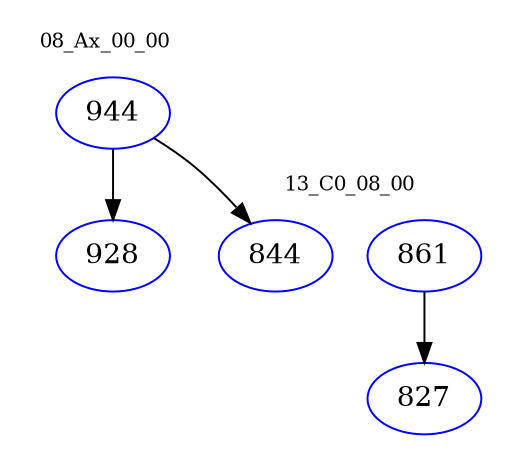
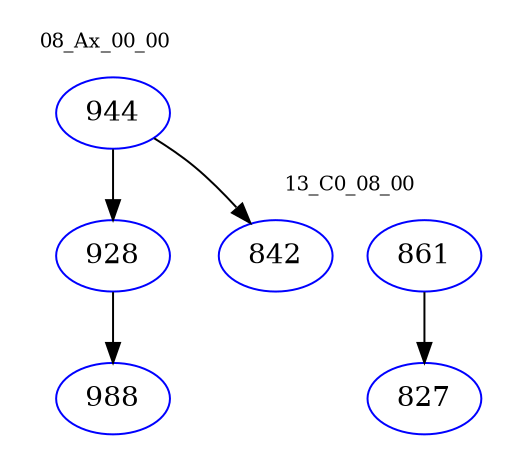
node "844": label "844" -> "842"
node "988": added
